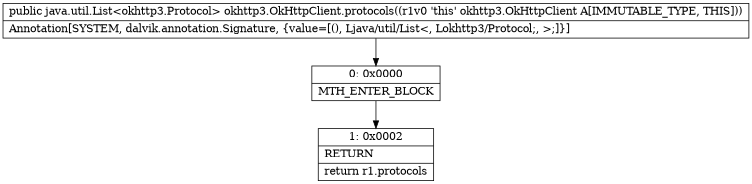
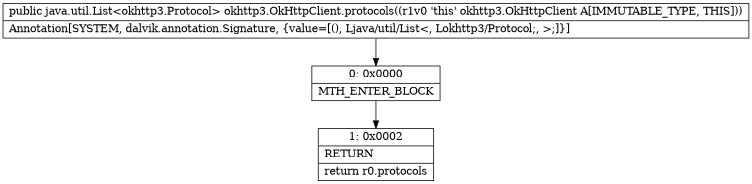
node "1: 0x0002": text "return r1.protocols" -> "return r0.protocols"
